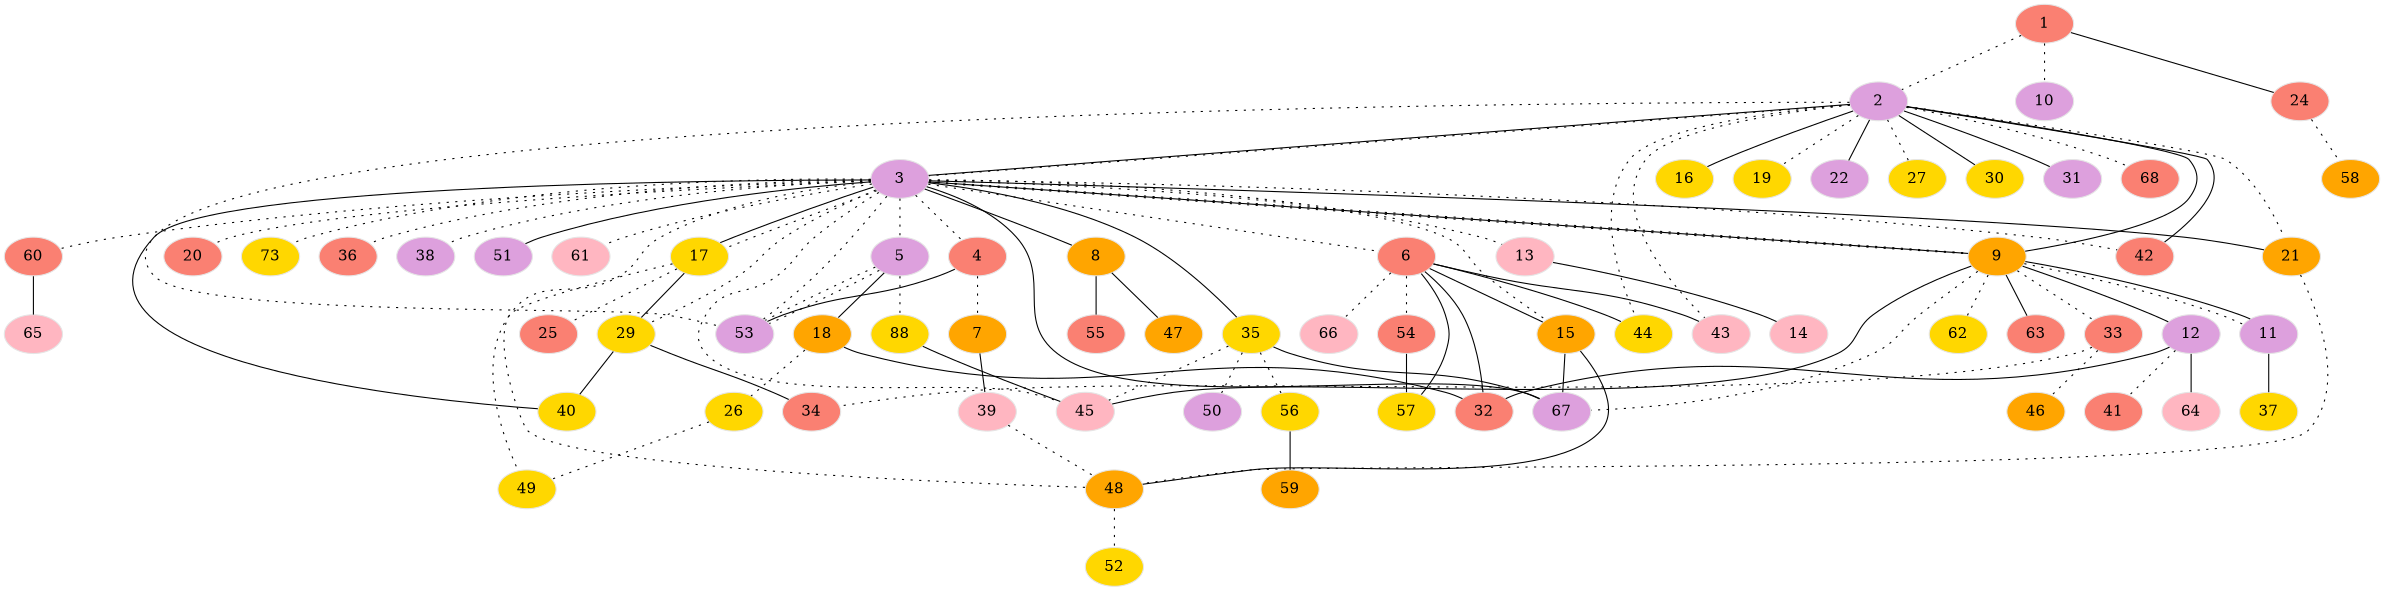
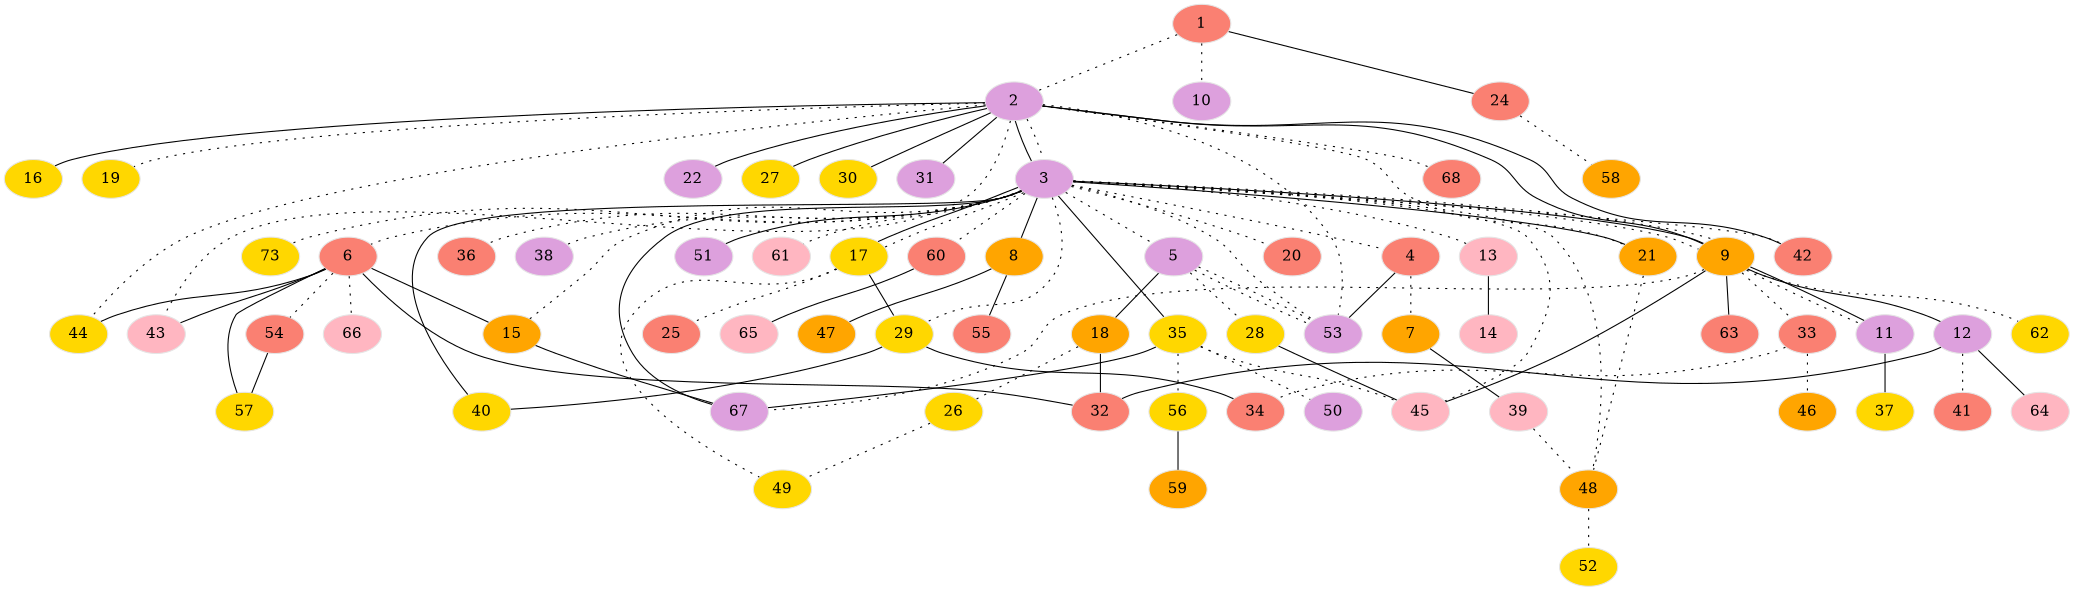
edge "2" -- "27": style dotted -> solid
node "88": label "88" -> "28"
edge "15" -- "48": removed
